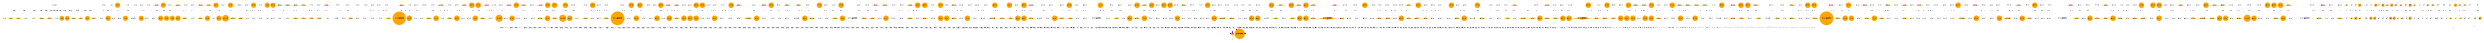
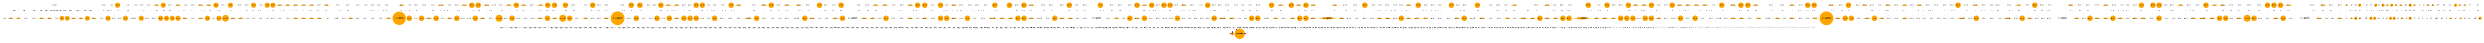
node "74: {(c < 20)}": fillcolor white -> orange
node "101: {(c < 20)}": fillcolor white -> orange
node "500: {(c < 20)}": fillcolor orange -> white
